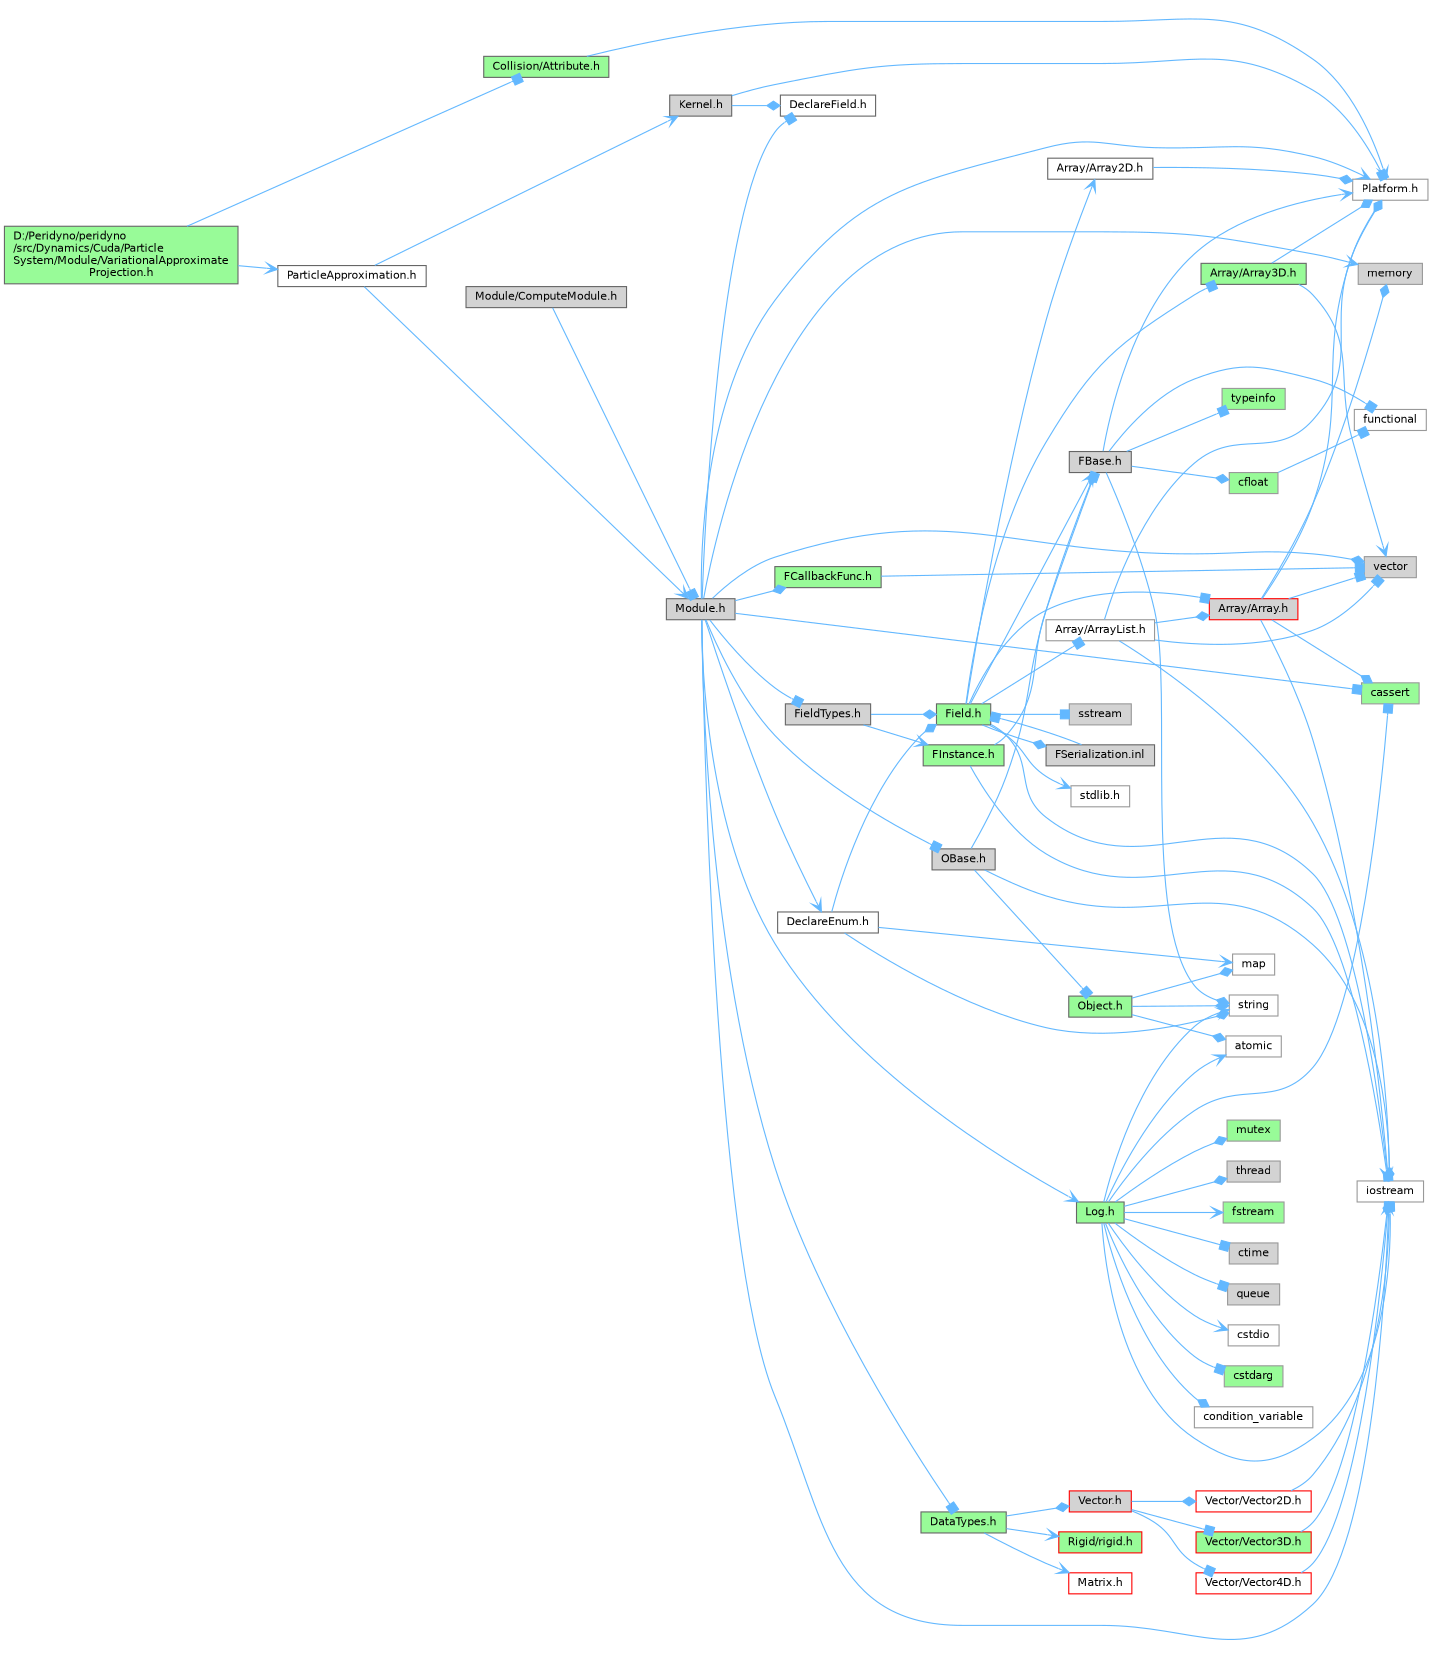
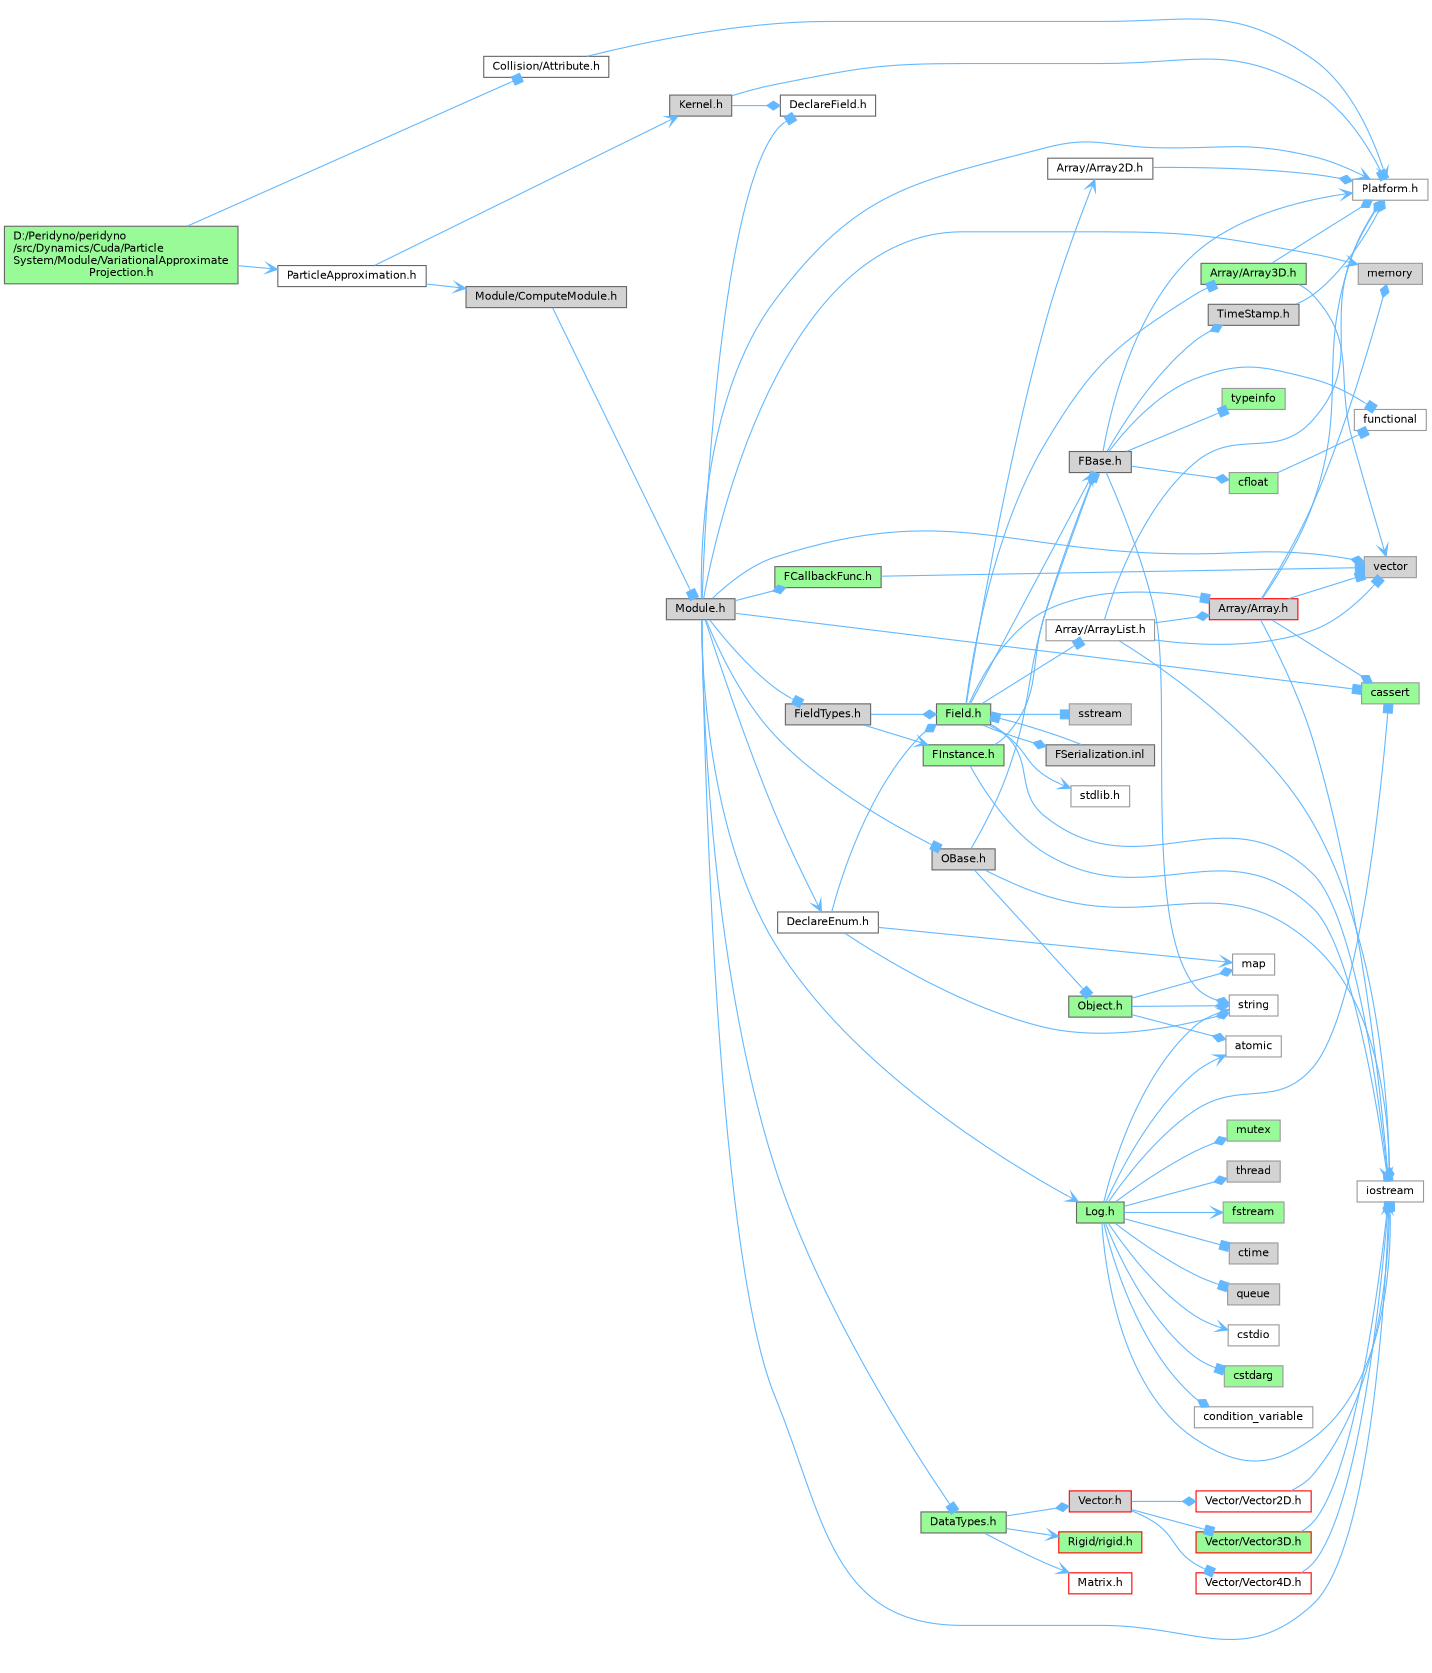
node "Collision/Attribute.h": fillcolor palegreen -> white
node "TimeStamp.h": added
edge "ParticleApproximation.h" -> "Module.h": now "ParticleApproximation.h" -> "Module/ComputeModule.h"
